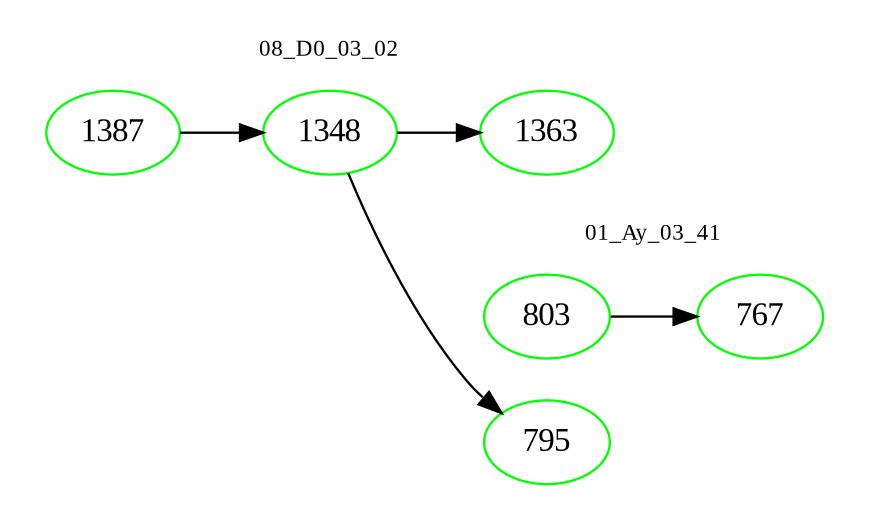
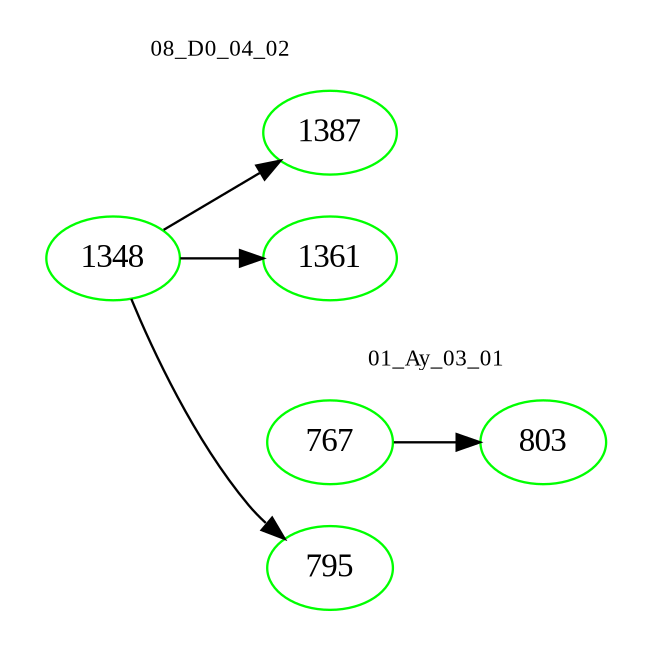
cluster "08_D0_03_02": label "08_D0_03_02" -> "08_D0_04_02"
edge "1387" -> "1348": reversed
node "1363": label "1363" -> "1361"
cluster "01_Ay_03_41": label "01_Ay_03_41" -> "01_Ay_03_01"
edge "803" -> "767": reversed
